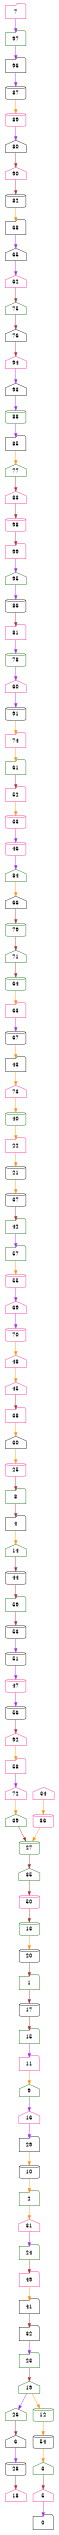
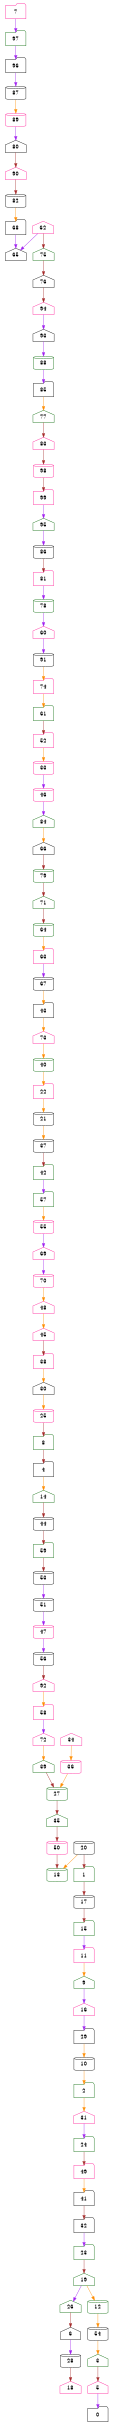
edge "65" -> "62": reversed
edge "13" -> "20": reversed
